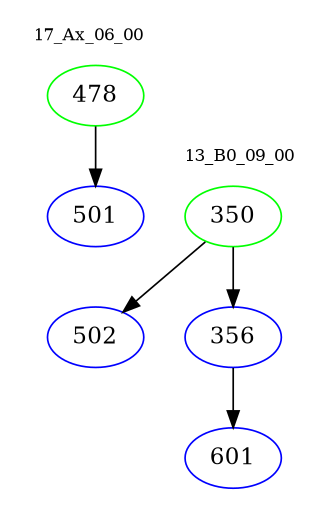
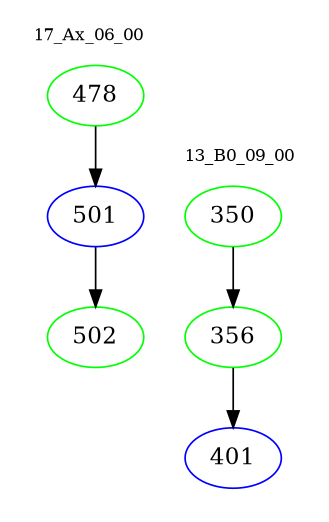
edge "350" -> "502": now "501" -> "502"
node "502": color blue -> green
node "356": color blue -> green
node "601": label "601" -> "401"
